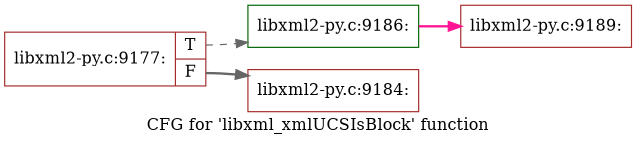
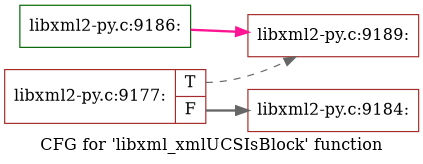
edge "libxml2-py.c:9177:" -> "libxml2-py.c:9186:": now "libxml2-py.c:9177:" -> "libxml2-py.c:9189:"
